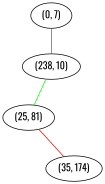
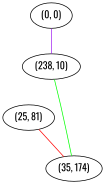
node "(0, 7)": label "(0, 7)" -> "(0, 0)"
edge "(238, 10)" -- "(25, 81)": now "(238, 10)" -- "(35, 174)"
